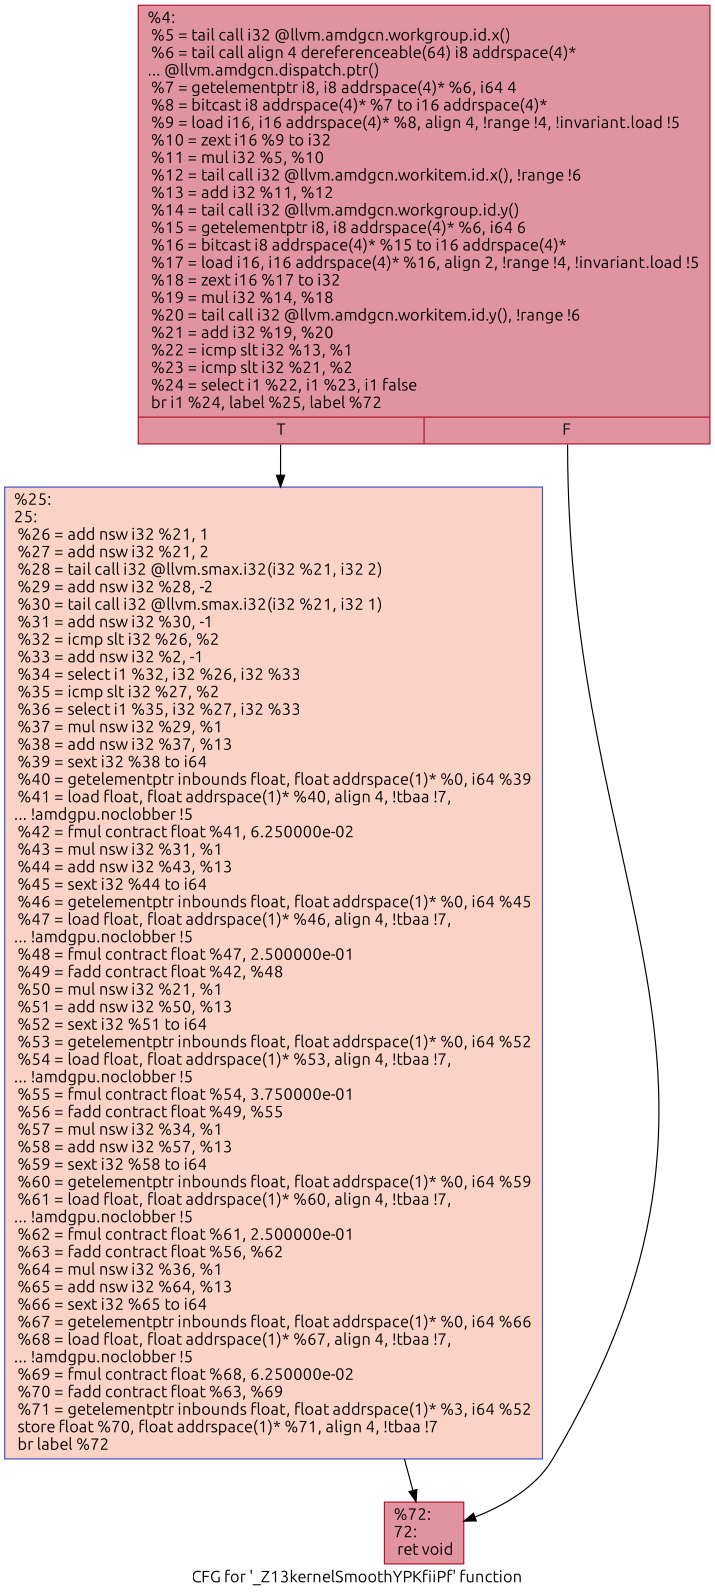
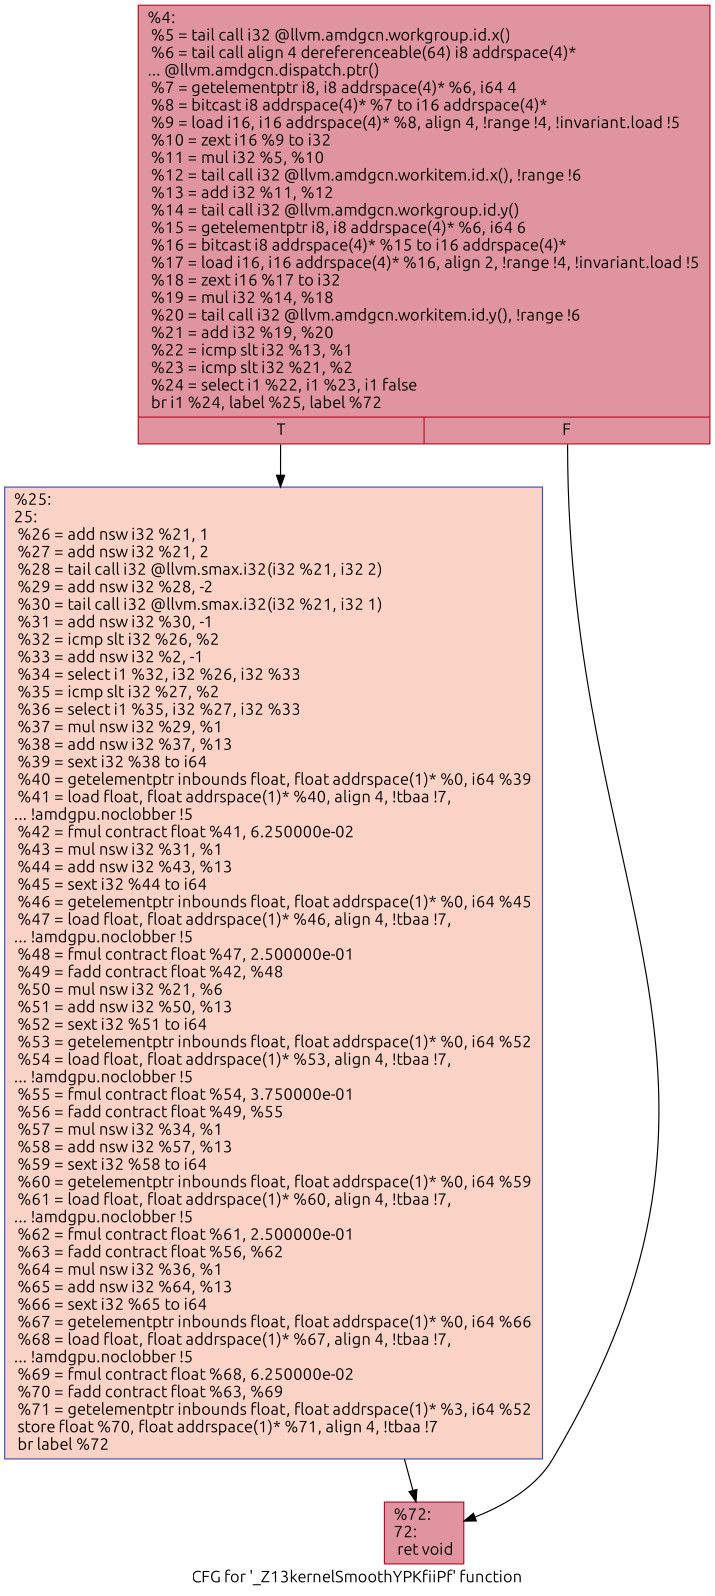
node "%25:": text "%50 = mul nsw i32 %21, %1" -> "%50 = mul nsw i32 %21, %6"
